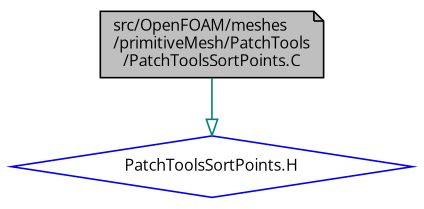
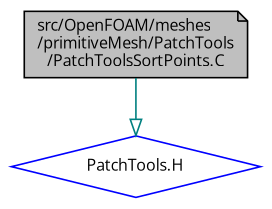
node "PatchToolsSortPoints.H": label "PatchToolsSortPoints.H" -> "PatchTools.H"
